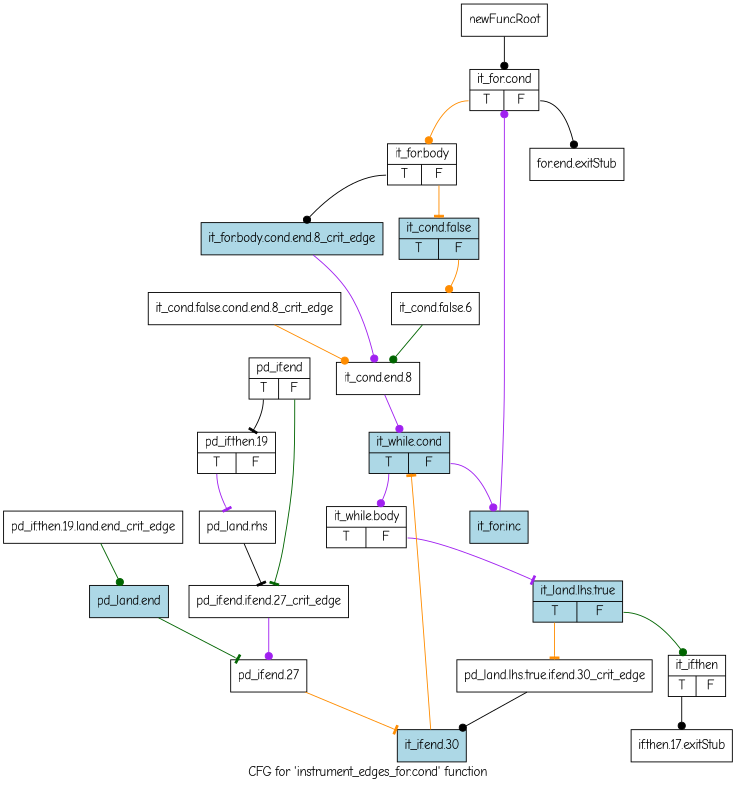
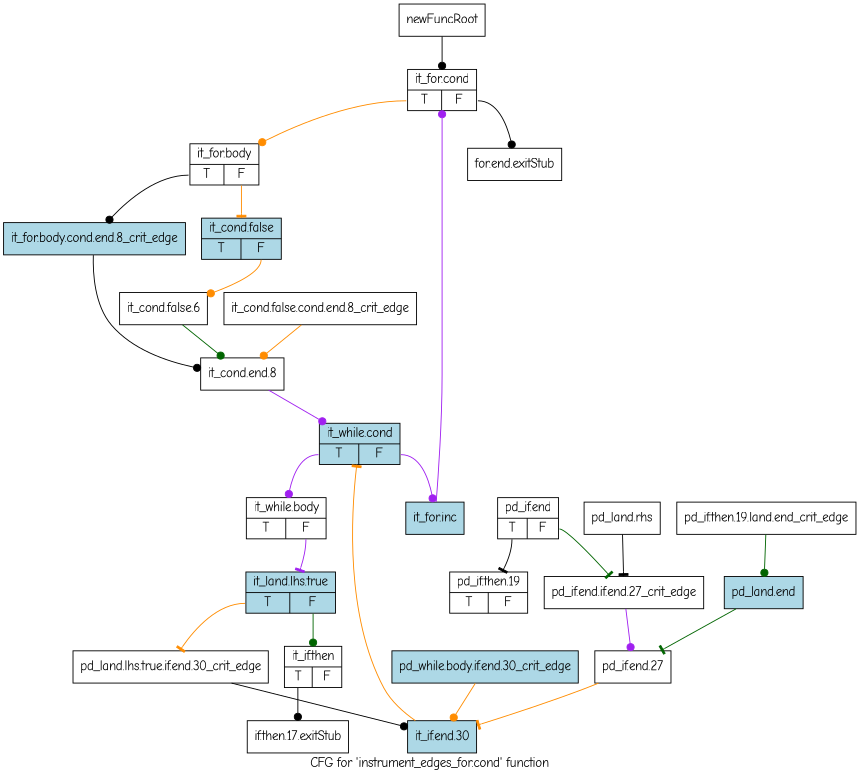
edge "it_for.body.cond.end.8_crit_edge" -> "it_cond.end.8": color purple -> black
edge "pd_if.then.19" -> "pd_land.rhs": removed
node "pd_while.body.if.end.30_crit_edge": added
